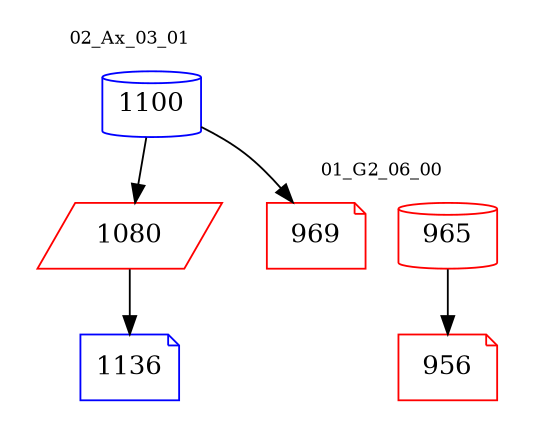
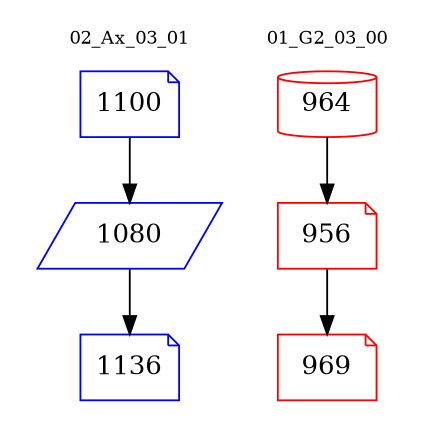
node "1100": shape cylinder -> note
edge "1100" -> "969": now "956" -> "969"
cluster "01_G2_06_00": label "01_G2_06_00" -> "01_G2_03_00"
node "1080": color red -> blue
node "965": label "965" -> "964"
